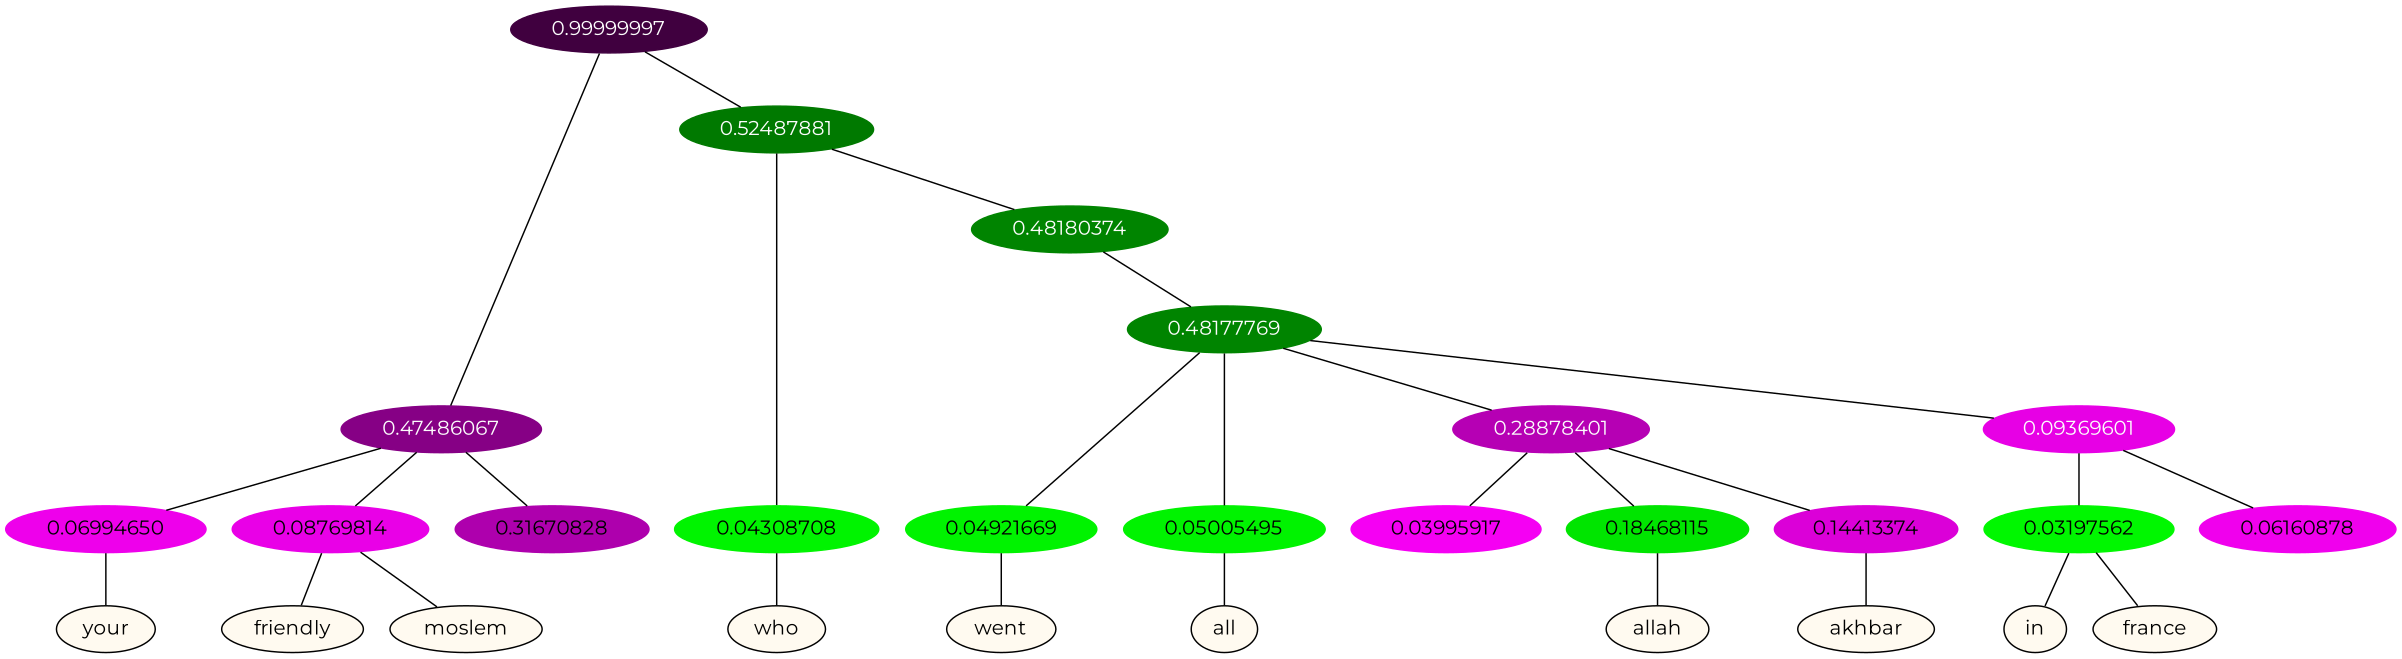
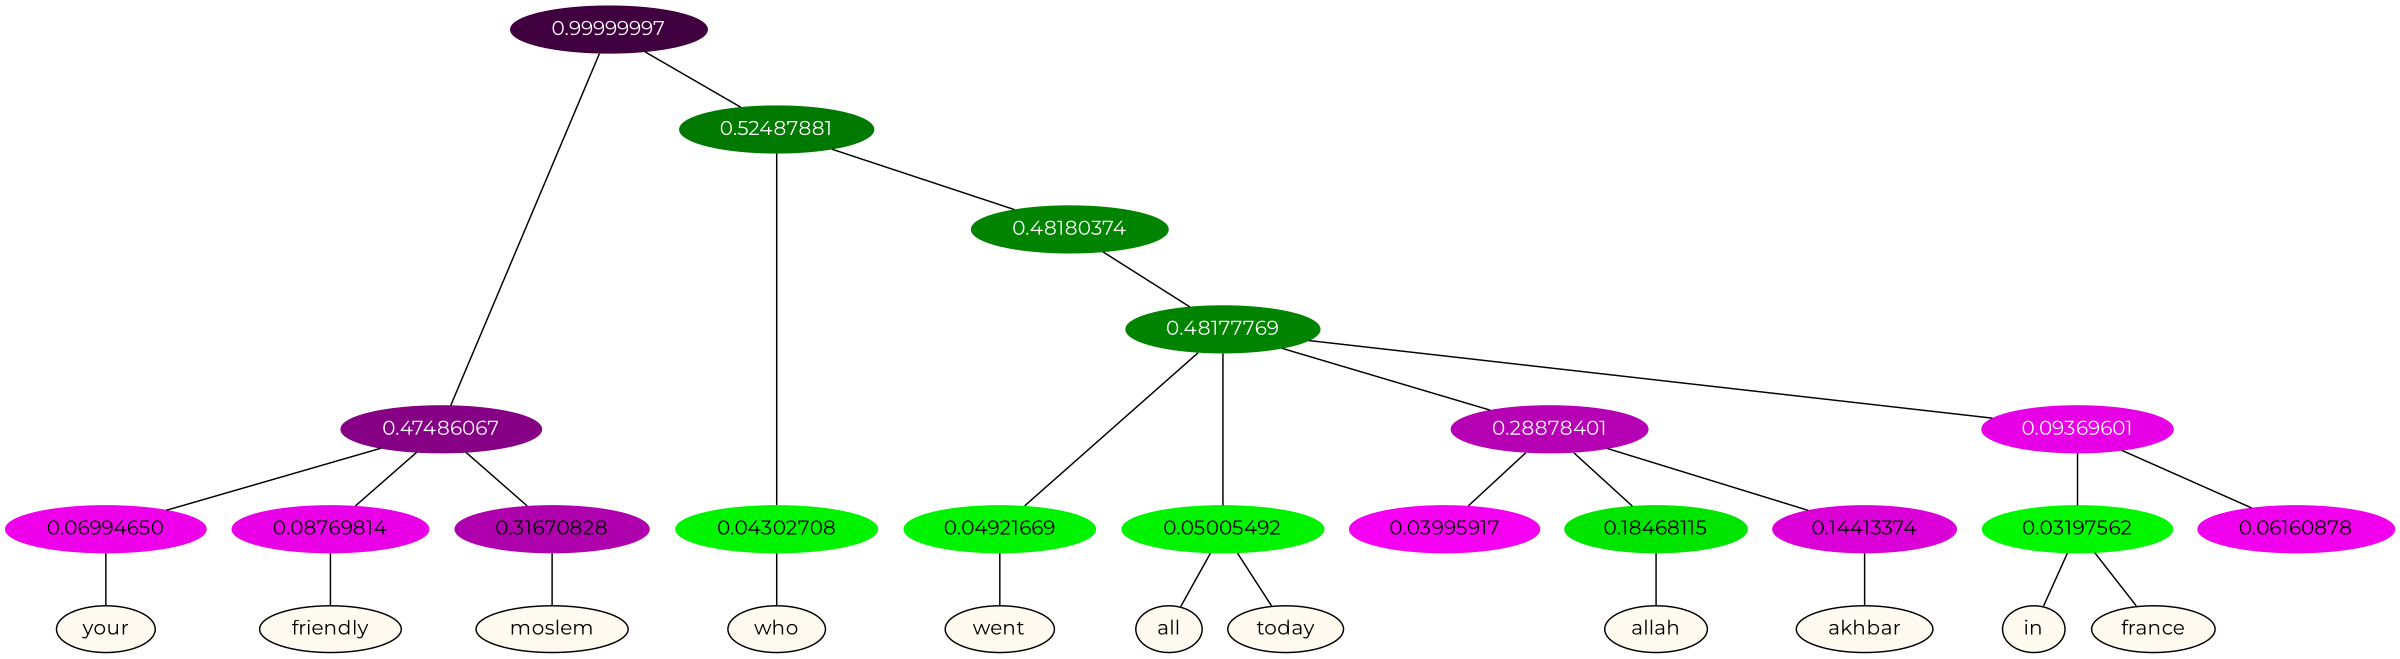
node "0.04308708": label "0.04308708" -> "0.04302708"
node "0.05005495": label "0.05005495" -> "0.05005492"
edge "0.08769814" -- "moslem": now "0.31670828" -- "moslem"
node "today": added
